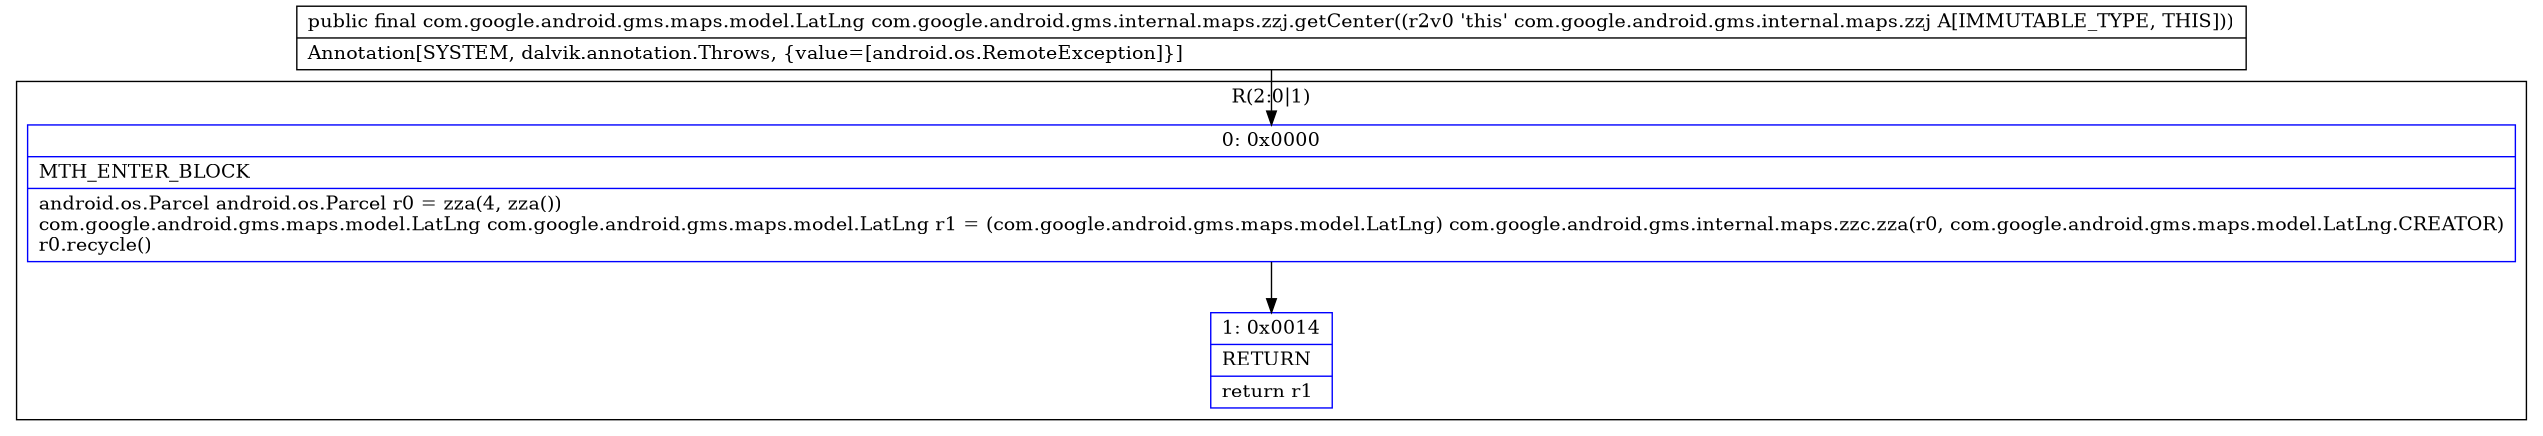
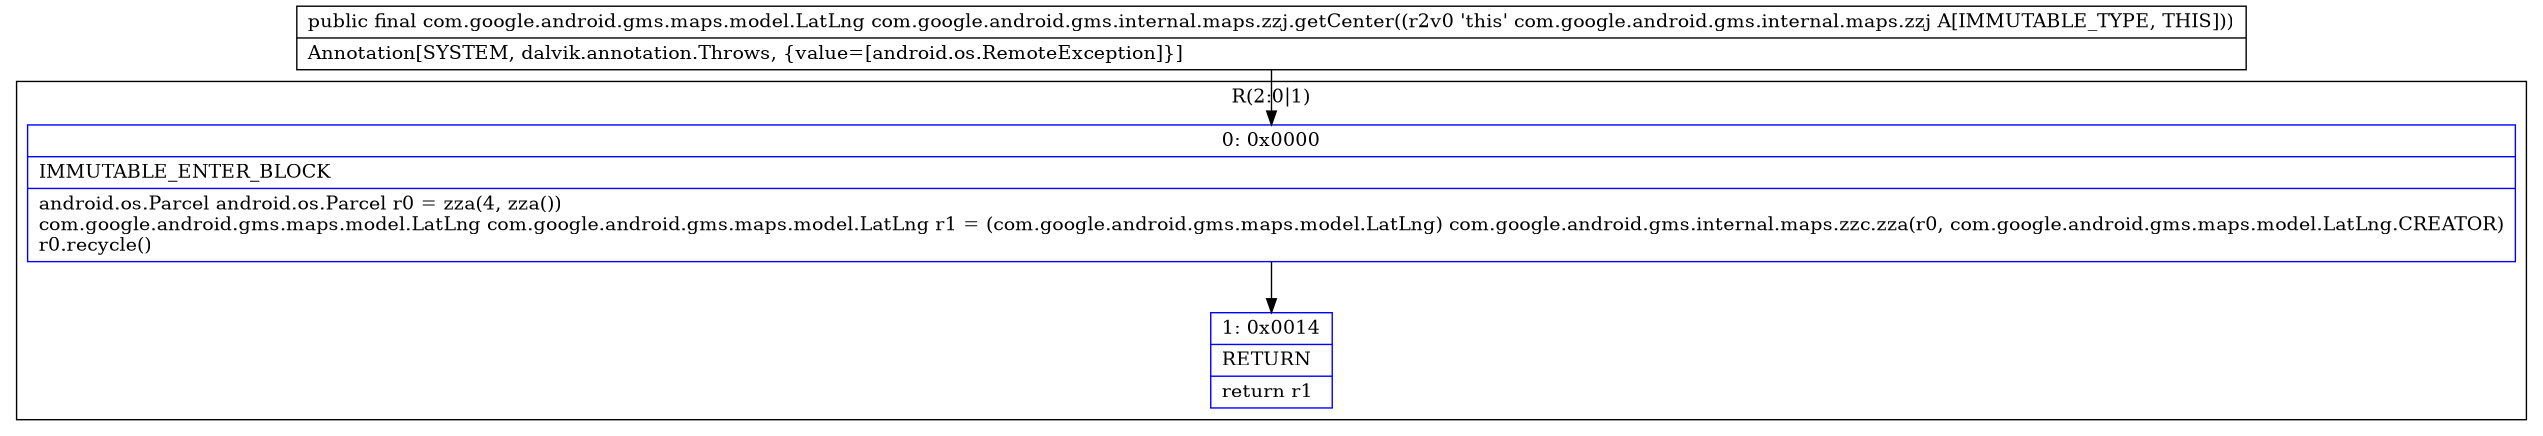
node "0: 0x0000": text "MTH_ENTER_BLOCK" -> "IMMUTABLE_ENTER_BLOCK"
